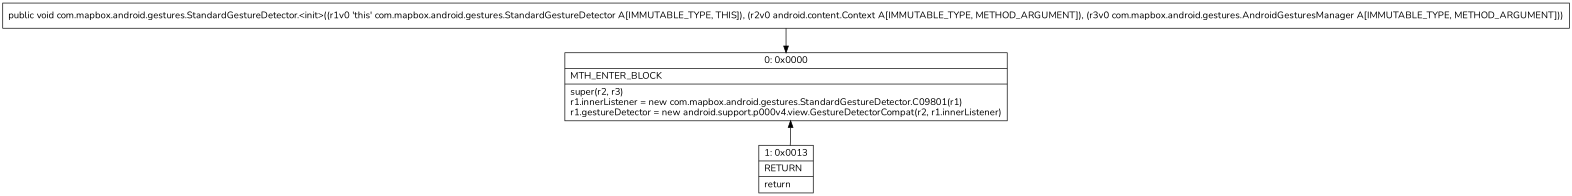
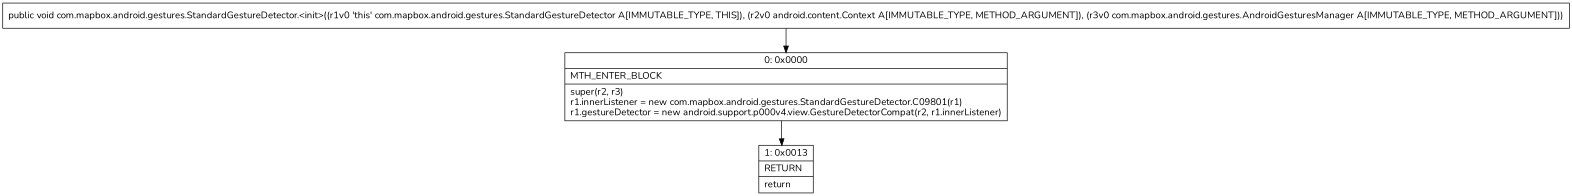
edge "1: 0x0013" -> "0: 0x0000": reversed
